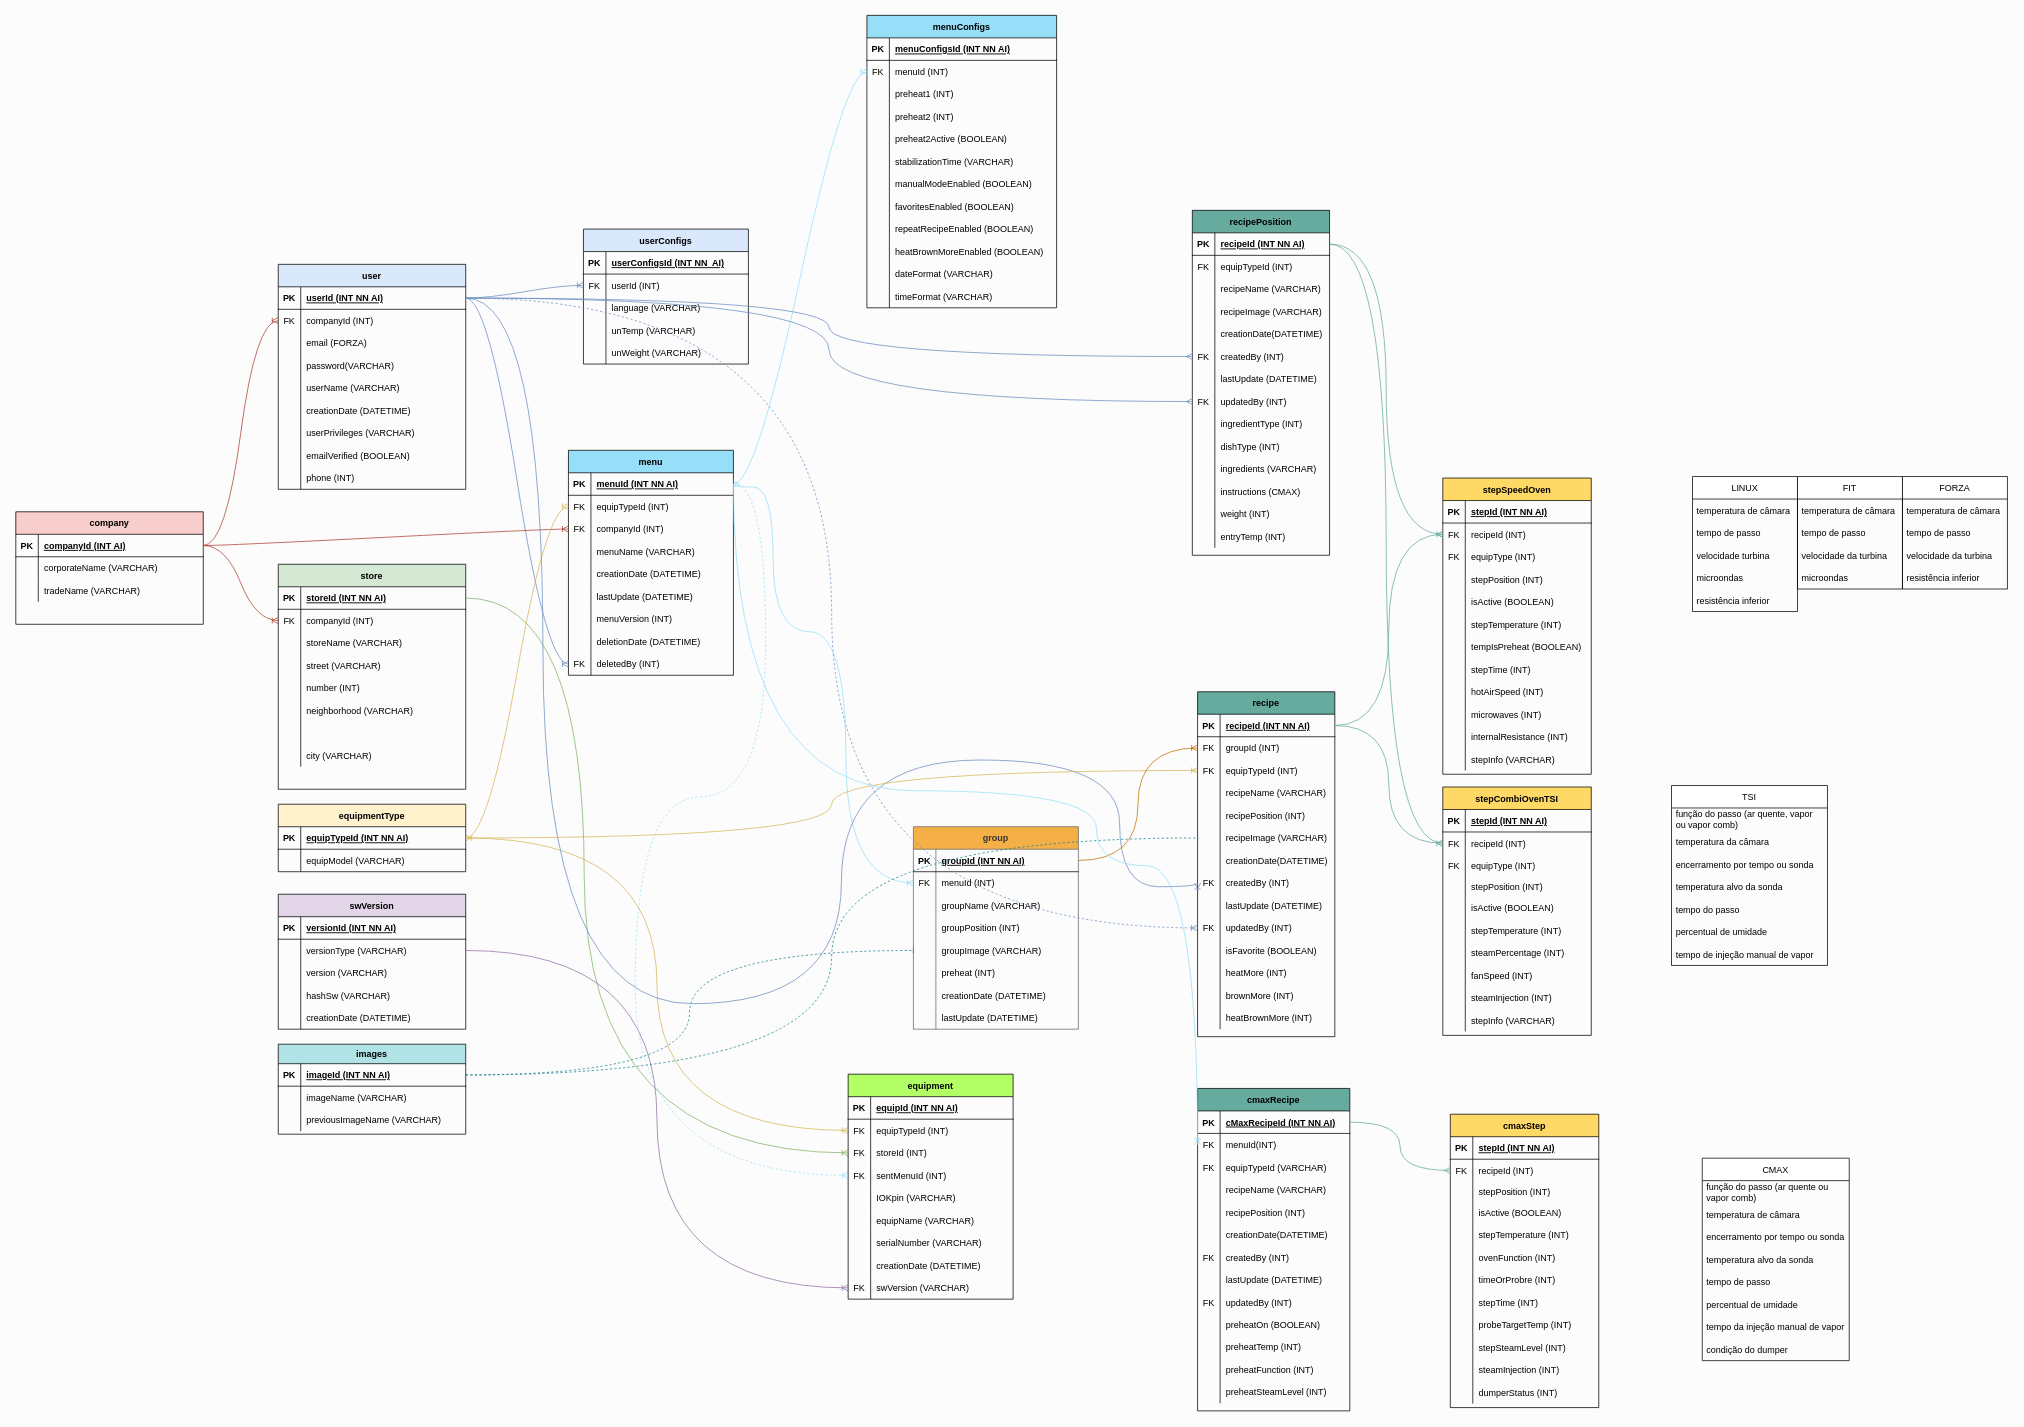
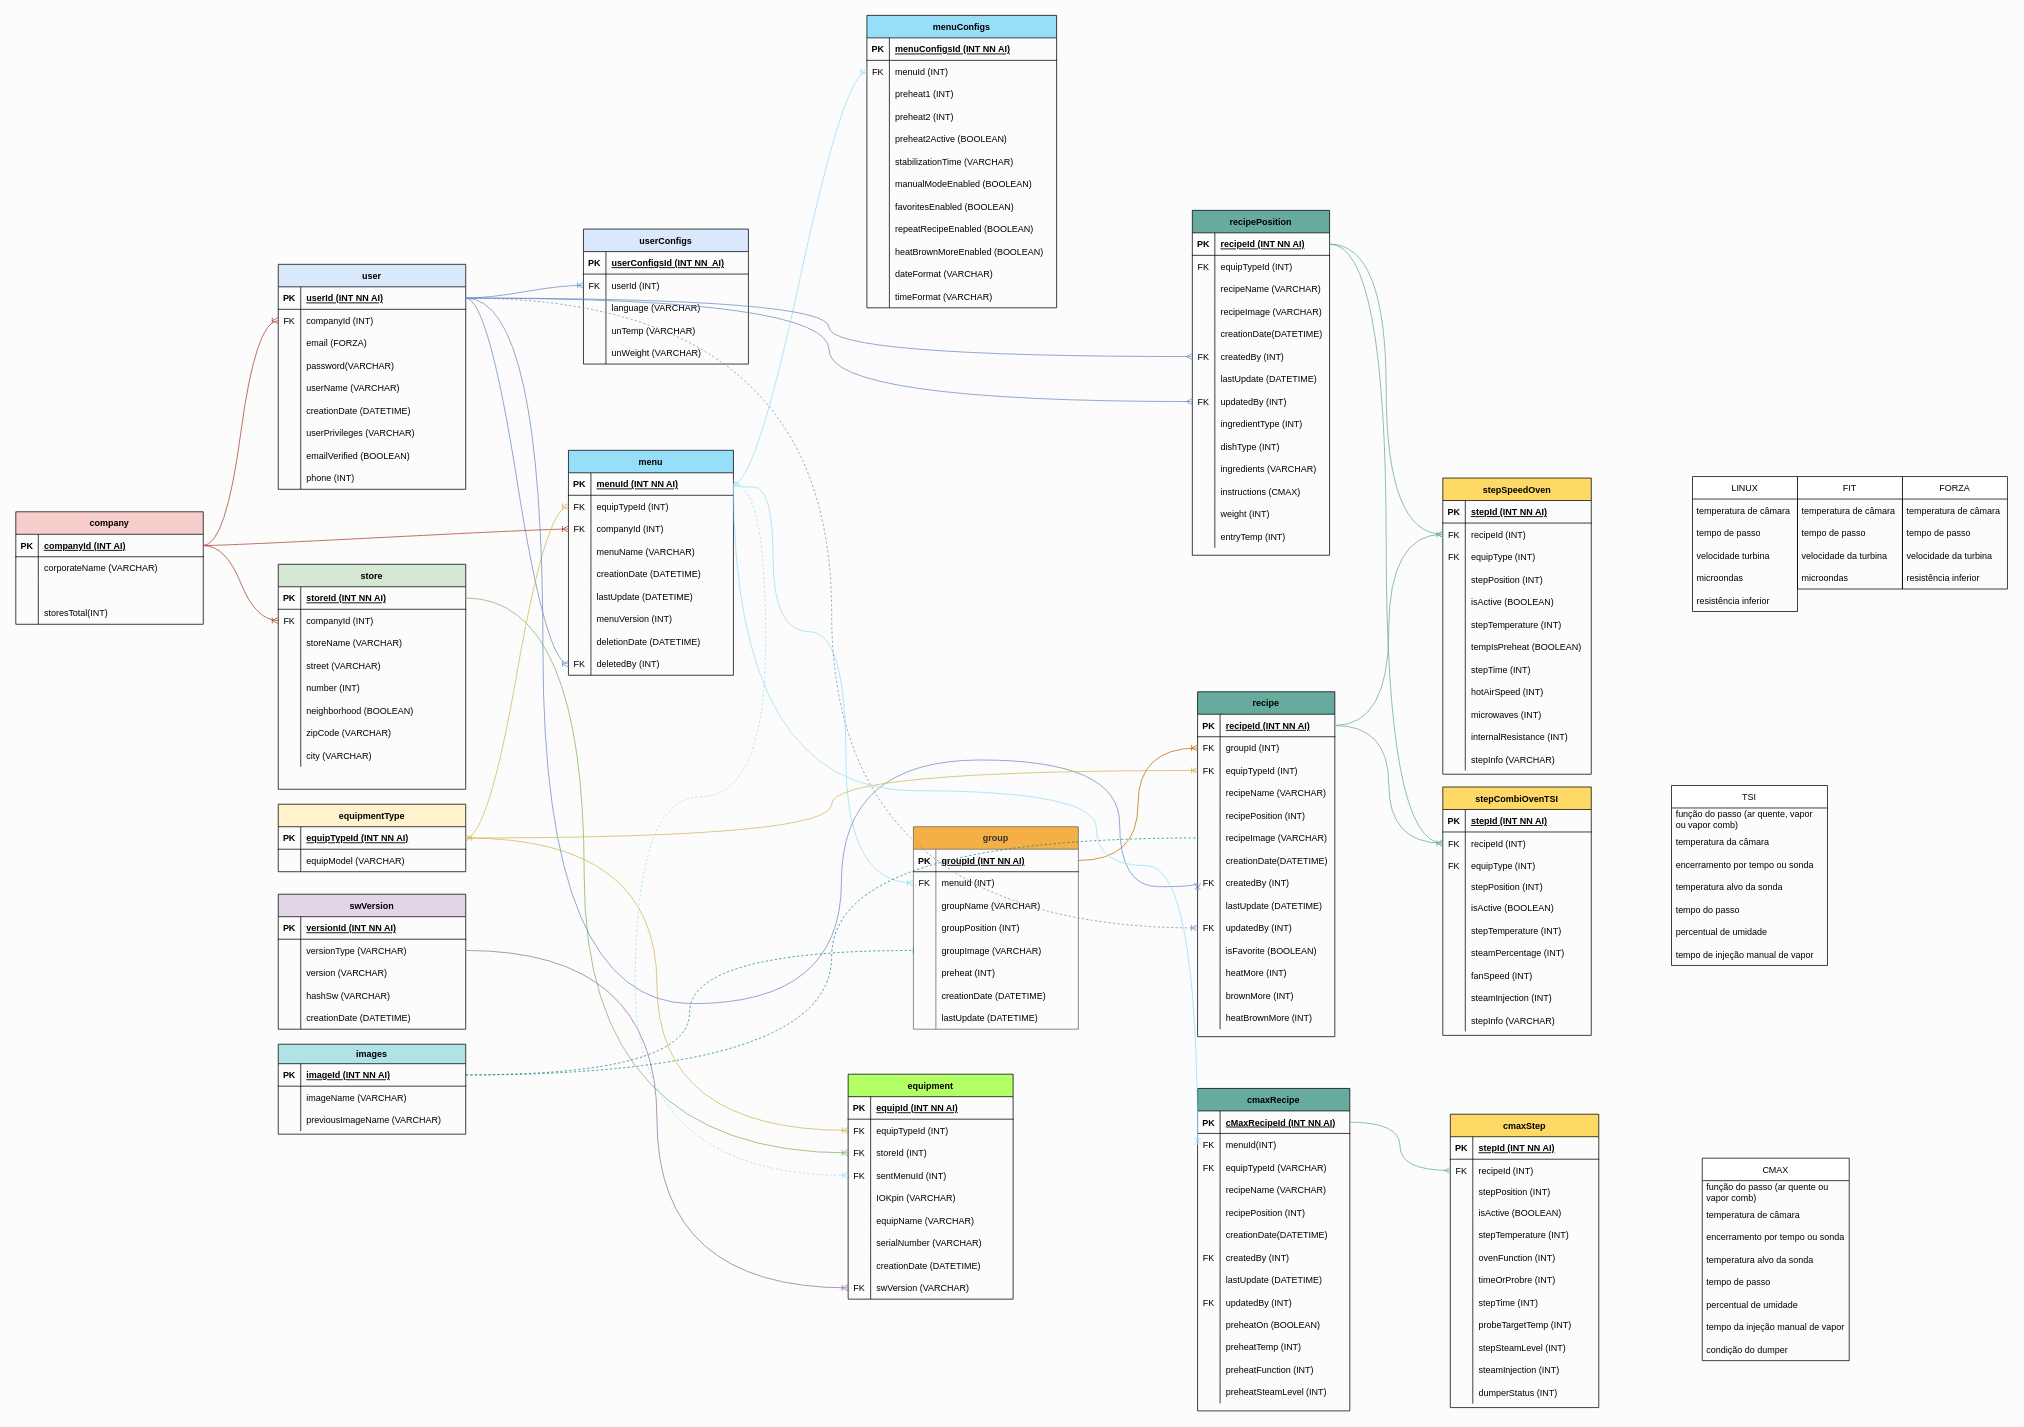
node "tradeName (VARCHAR)": removed
node "storesTotal(INT)": added
node "neighborhood (VARCHAR)": label "neighborhood (VARCHAR)" -> "neighborhood (BOOLEAN)"
node "zipCode (VARCHAR)": added
